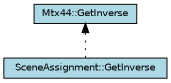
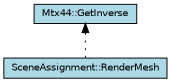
node "SceneAssignment::GetInverse": label "SceneAssignment::GetInverse" -> "SceneAssignment::RenderMesh"
